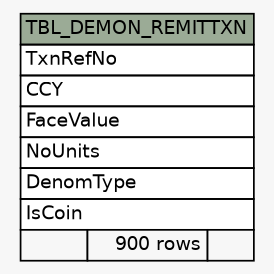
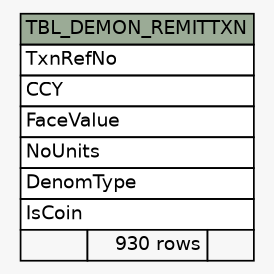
node "TBL_DEMON_REMITTXN": text "900 rows" -> "930 rows"
